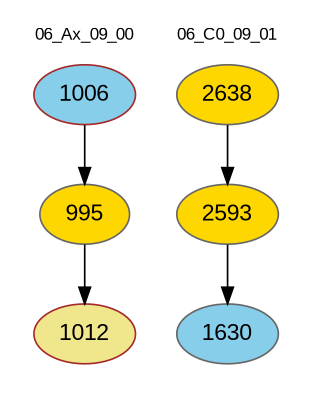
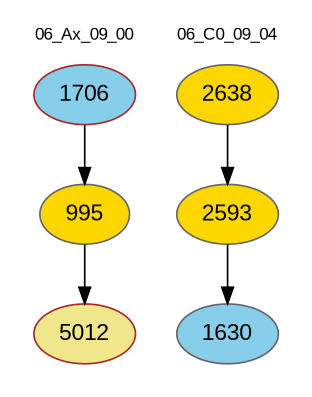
cluster "06_C0_09_01": label "06_C0_09_01" -> "06_C0_09_04"
node "1006": label "1006" -> "1706"
node "1012": label "1012" -> "5012"
